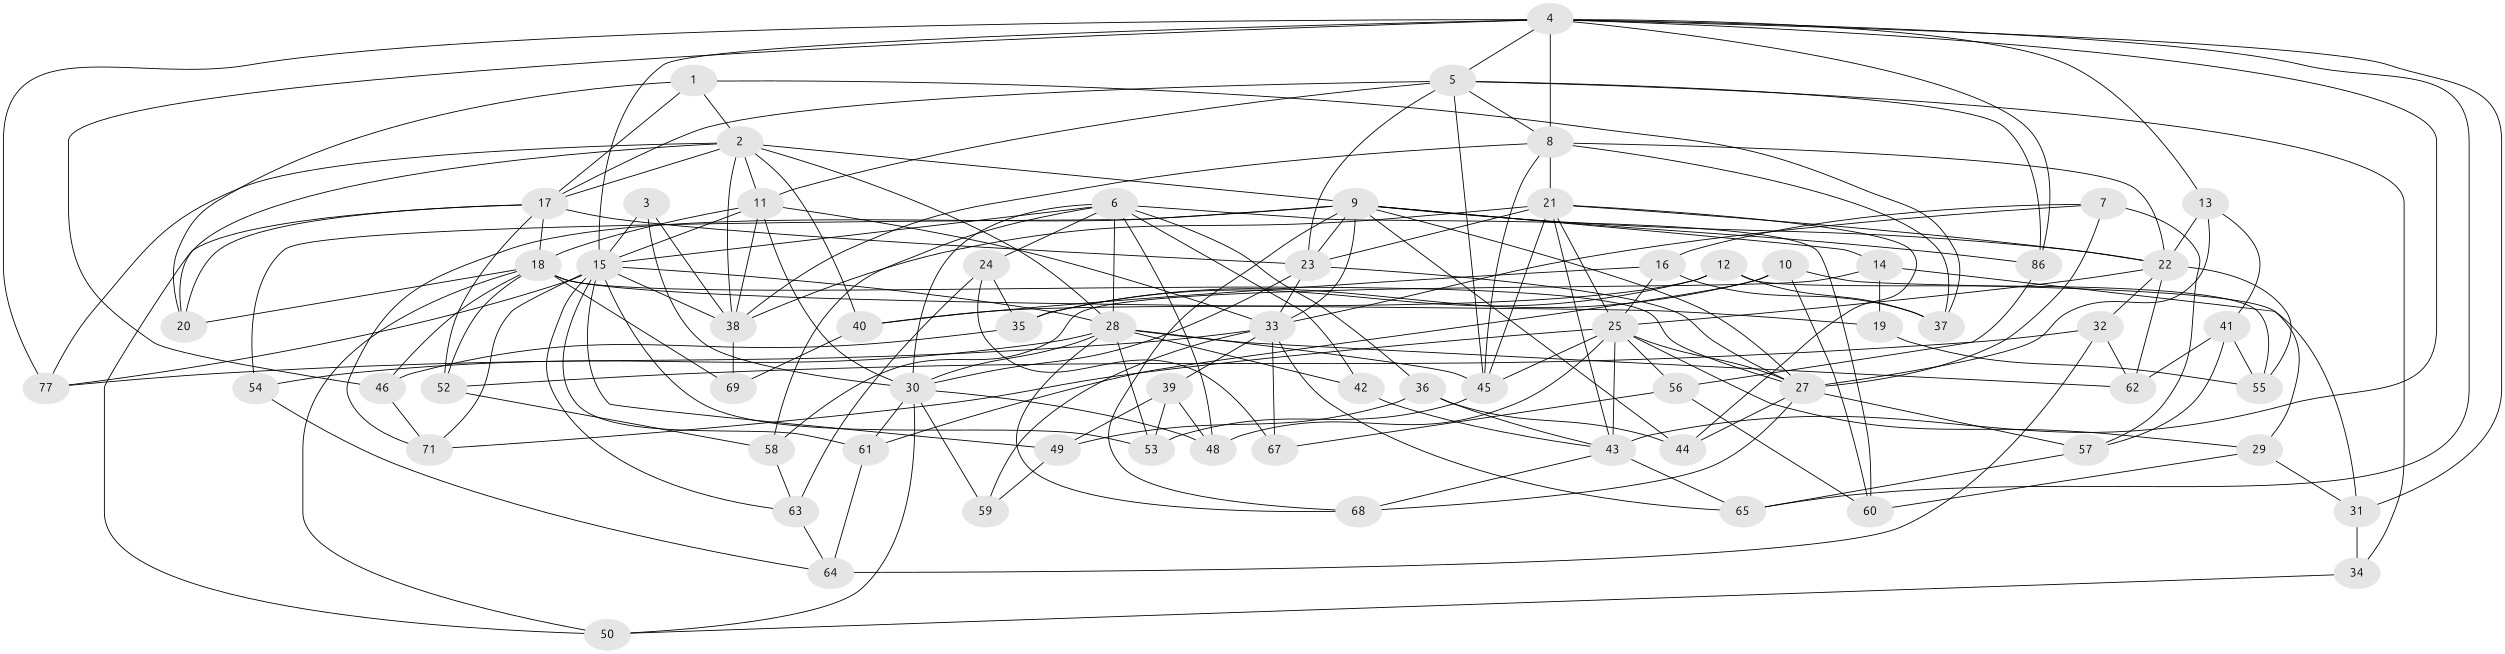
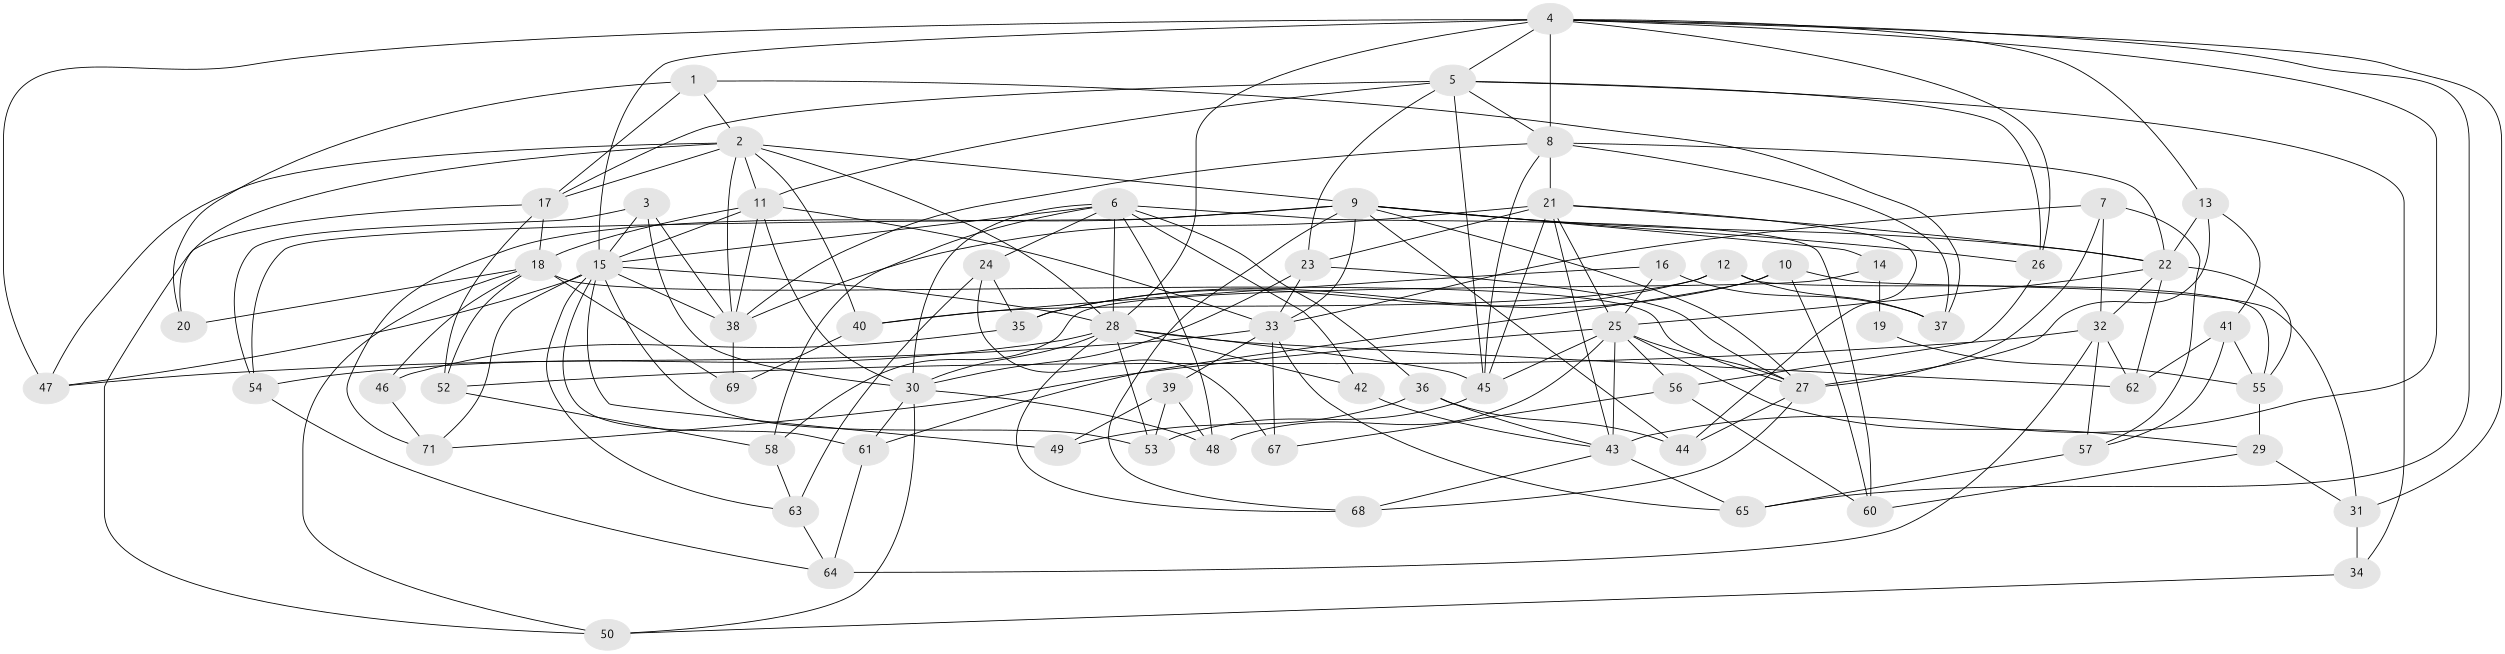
edge "4" -- "46": now "4" -- "28"
edge "7" -- "16": now "7" -- "32"
edge "3" -- "54": added
edge "9" -- "23": removed
edge "17" -- "20": removed
edge "17" -- "23": removed
node "86": label "86" -> "26"
edge "18" -- "19": removed
edge "14" -- "29": now "55" -- "29"
node "77": label "77" -> "47"
edge "27" -- "57": now "32" -- "57"
node "59": removed
